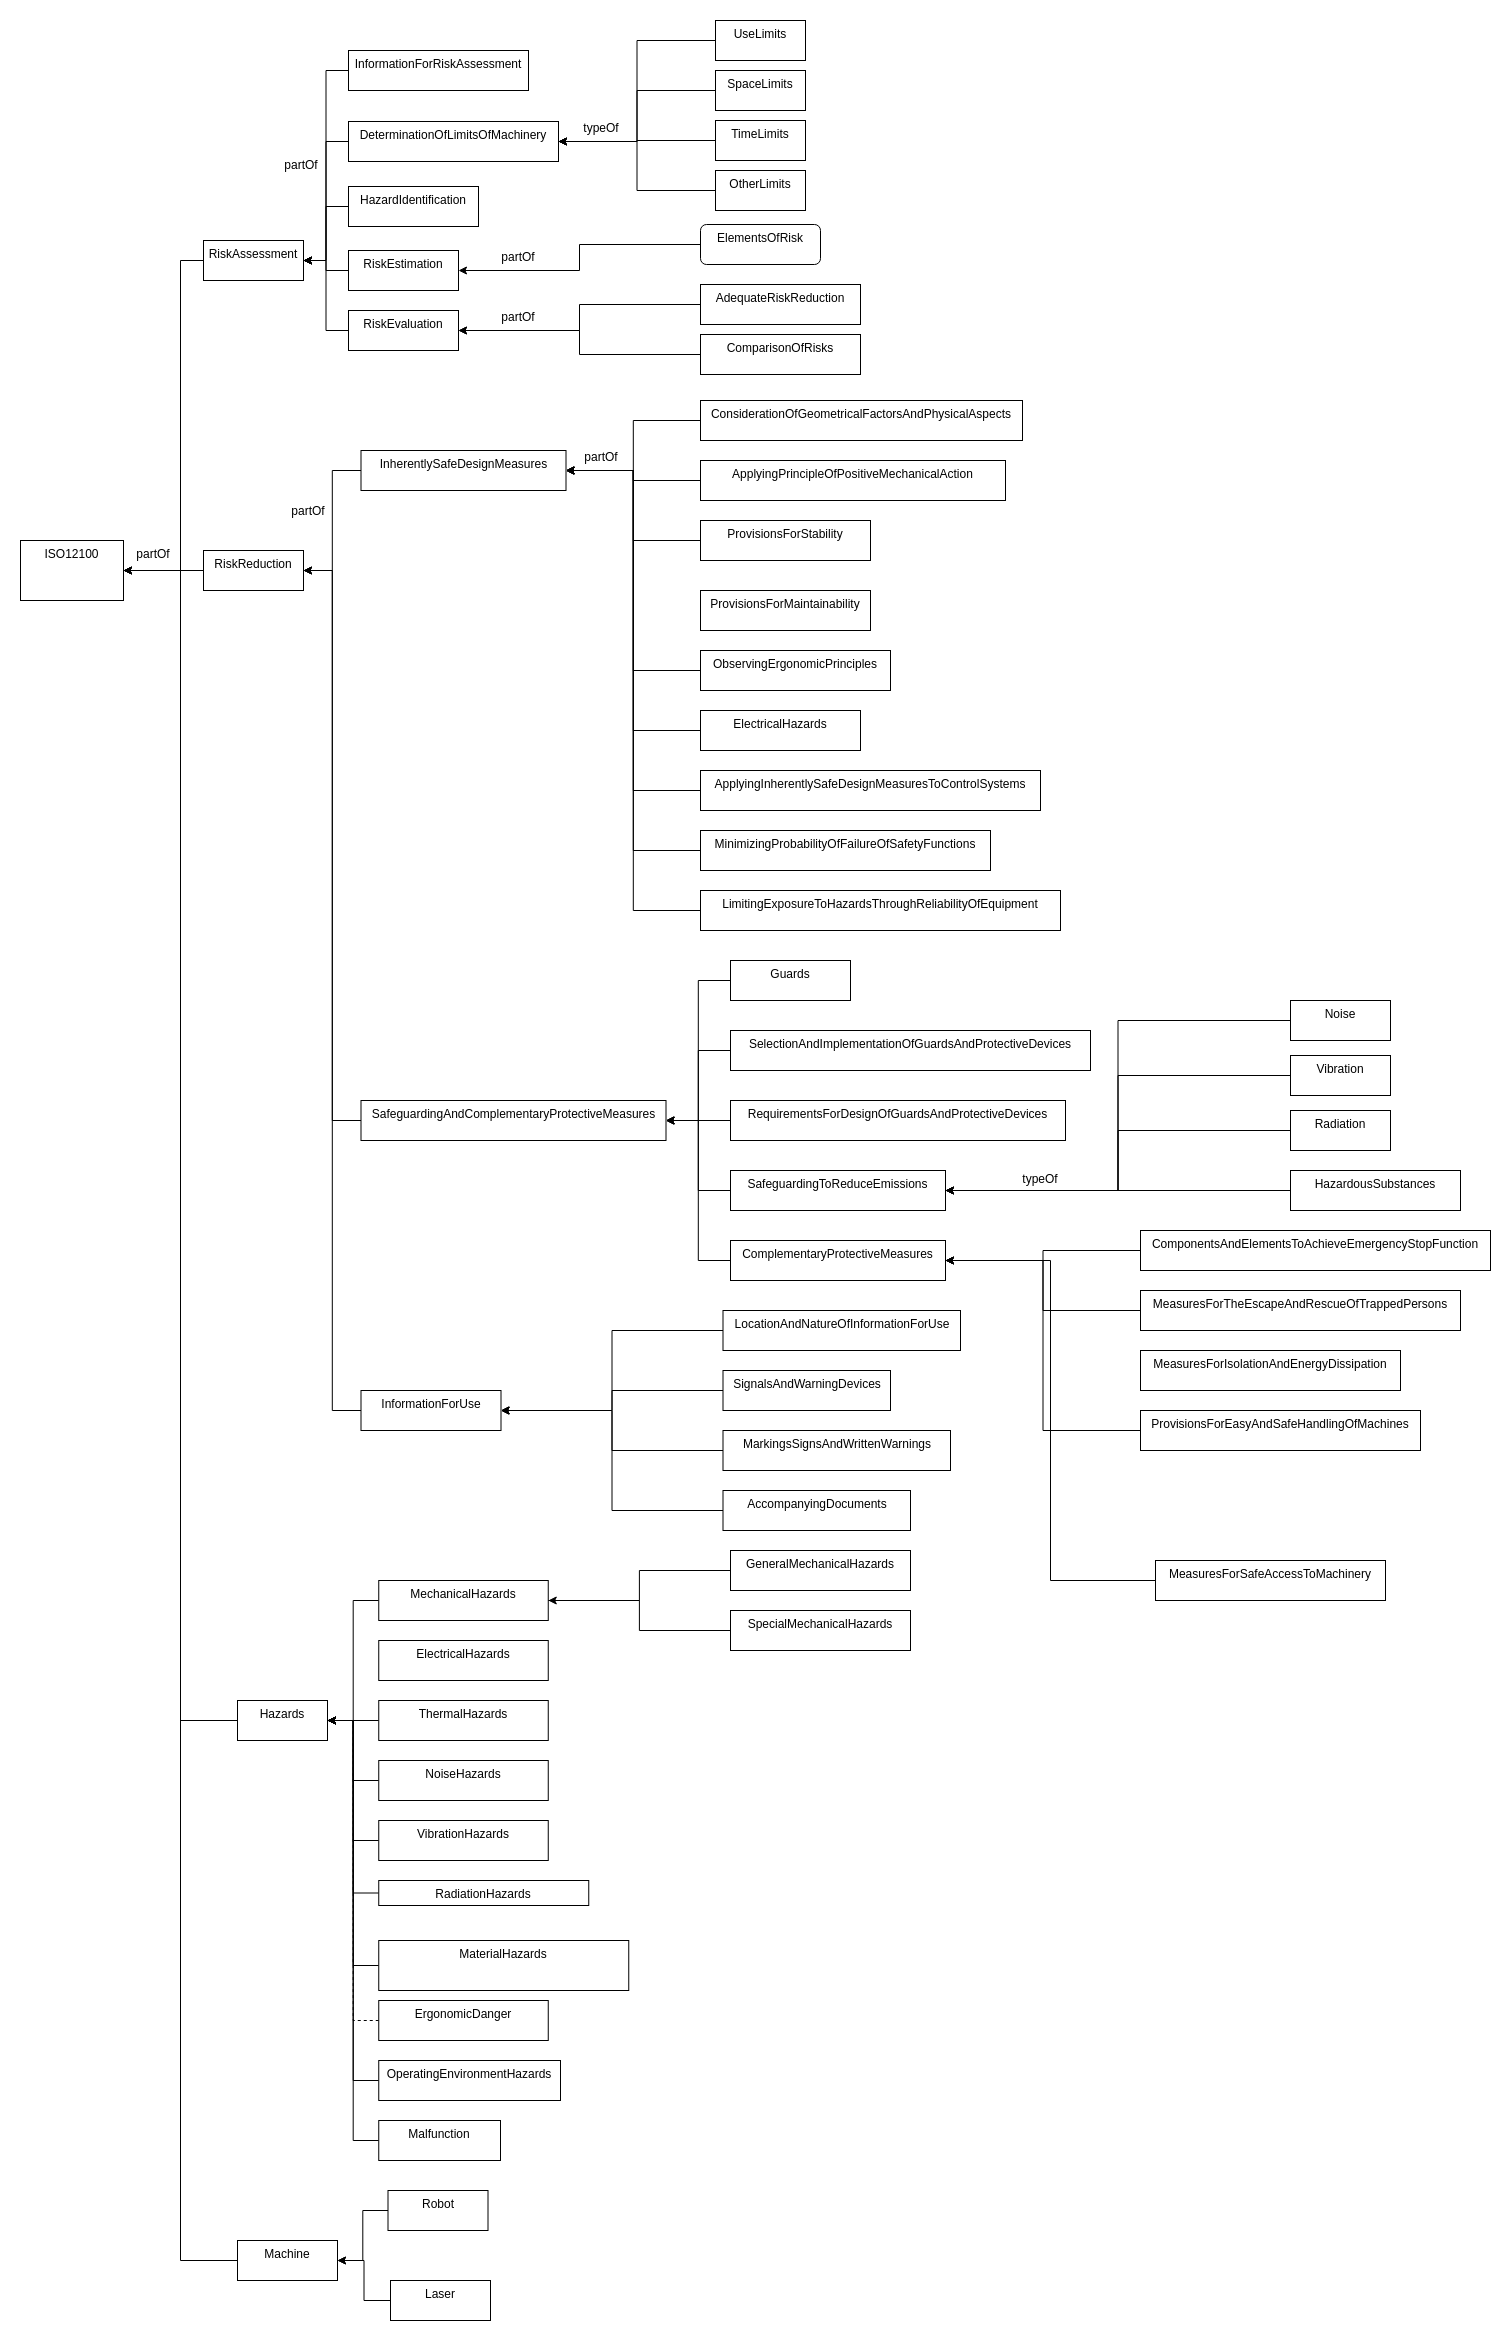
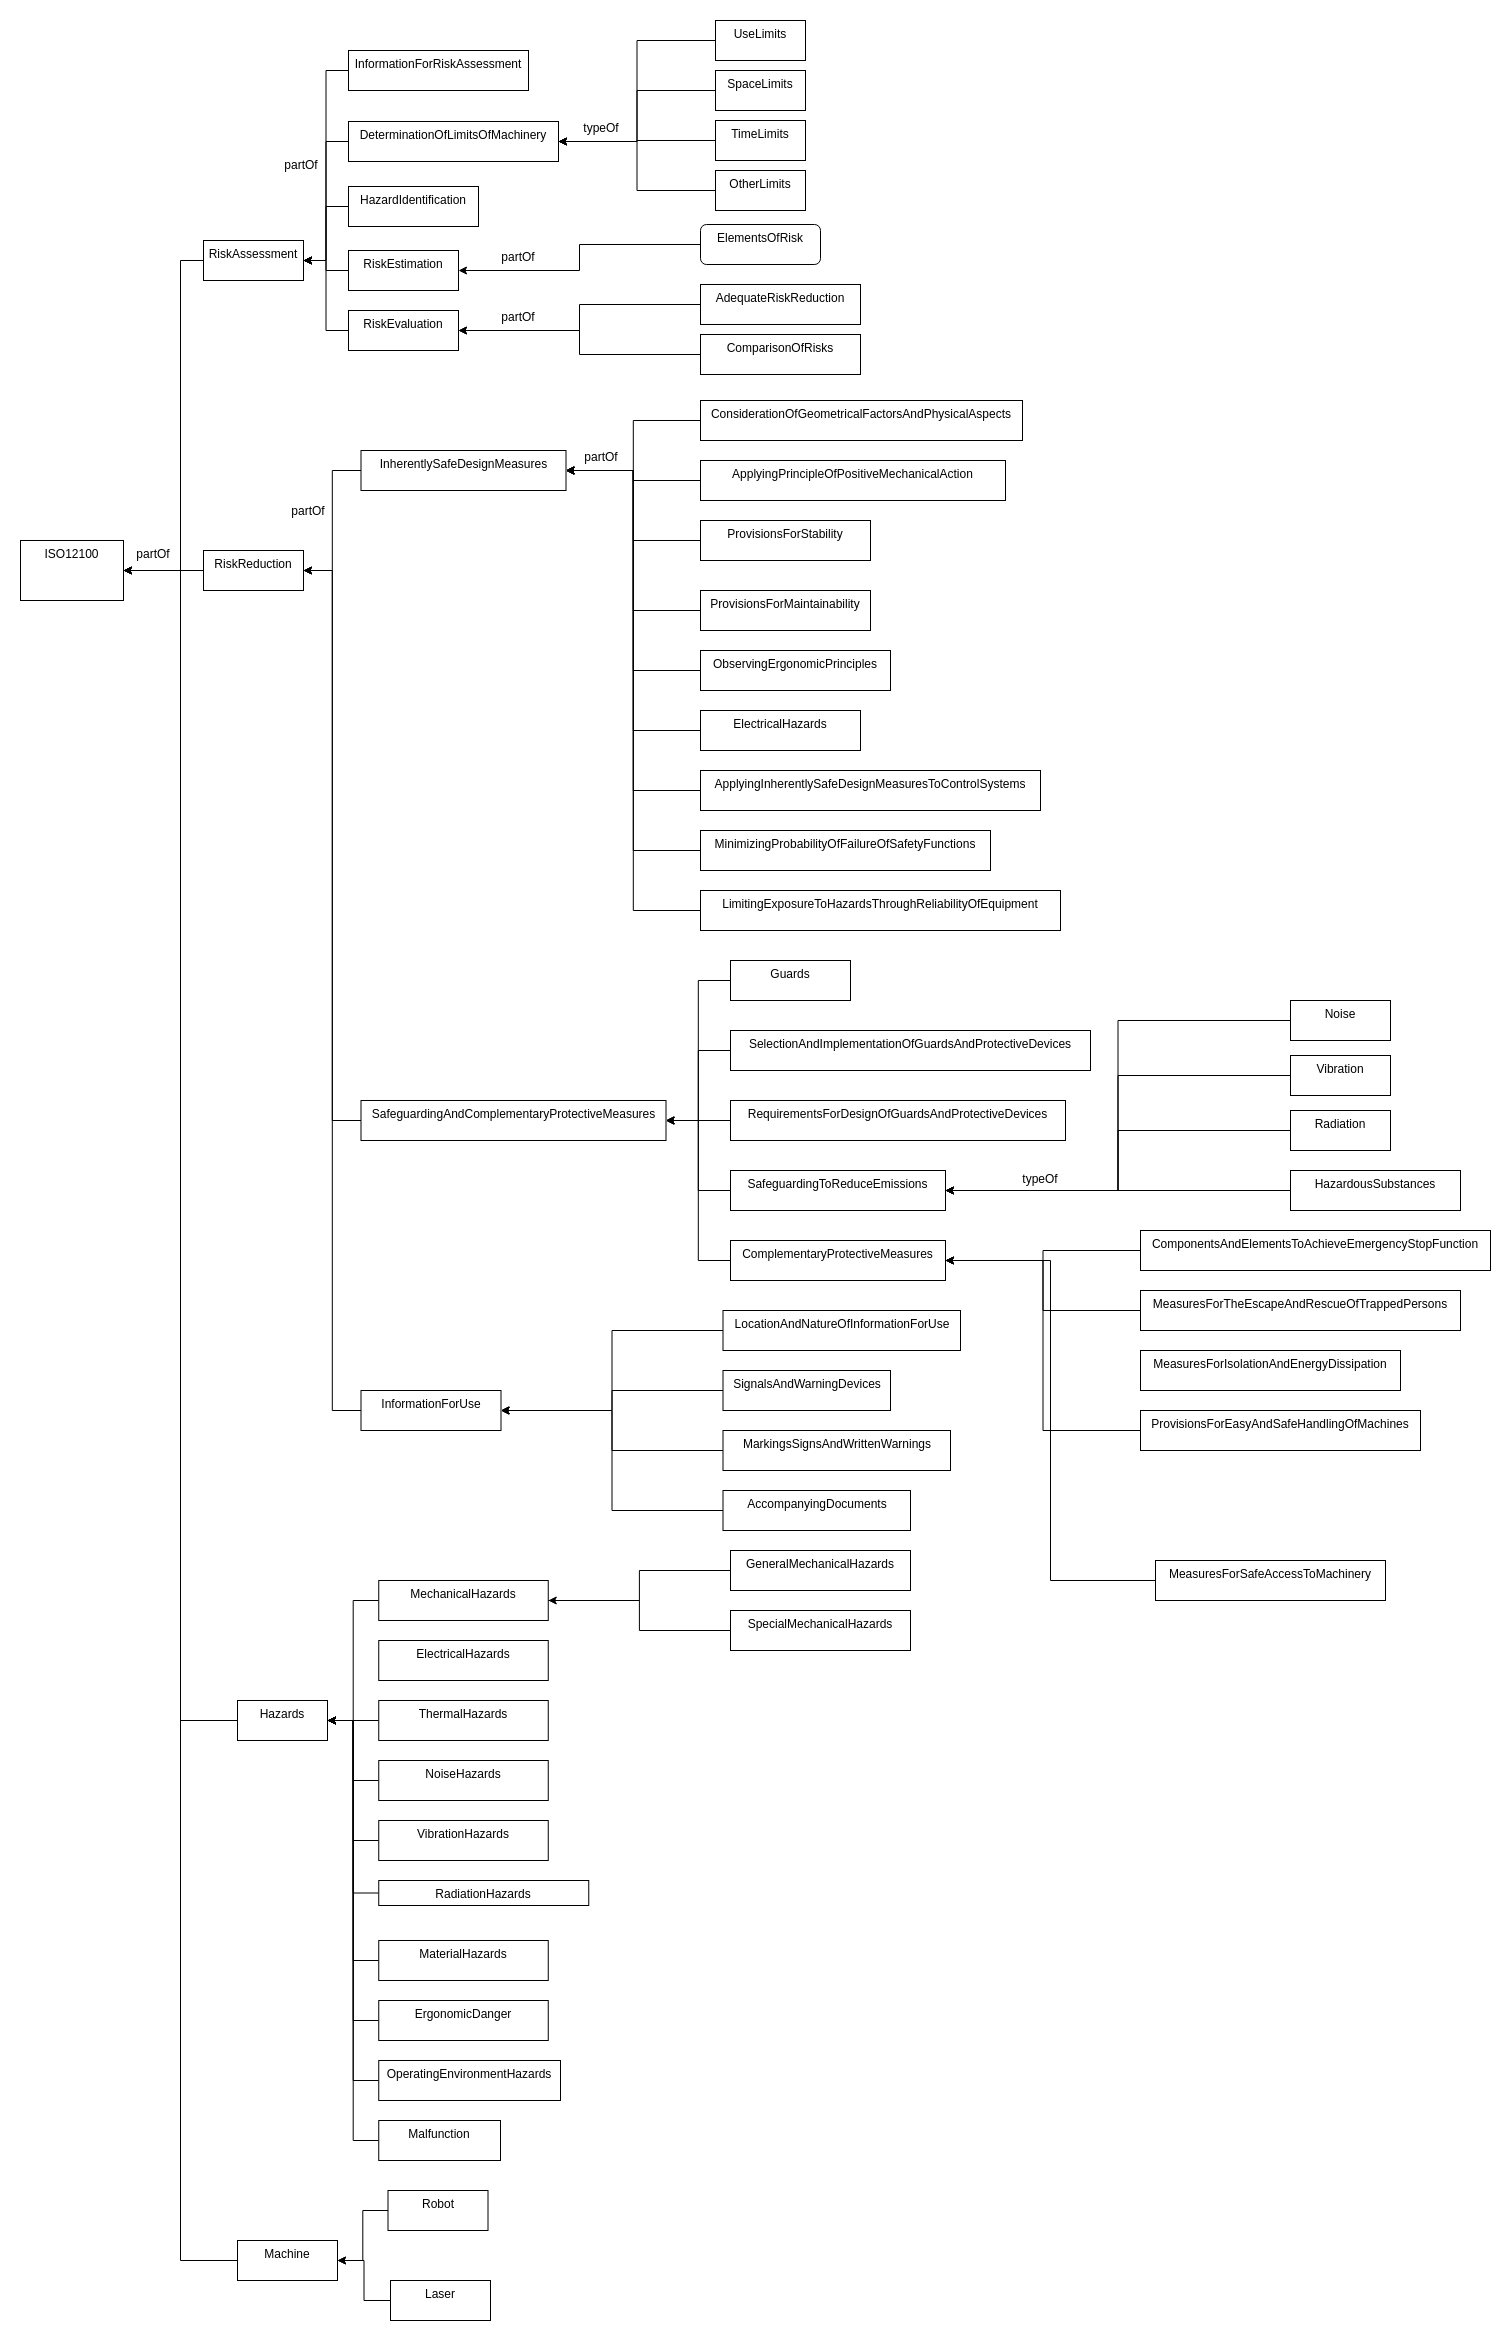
edge "ProvisionsForMaintainability" -> "InherentlySafeDesignMeasures": added
node "MaterialHazards": size 250x50 -> 170x40
edge "ErgonomicDanger" -> "Hazards": style dashed -> solid
